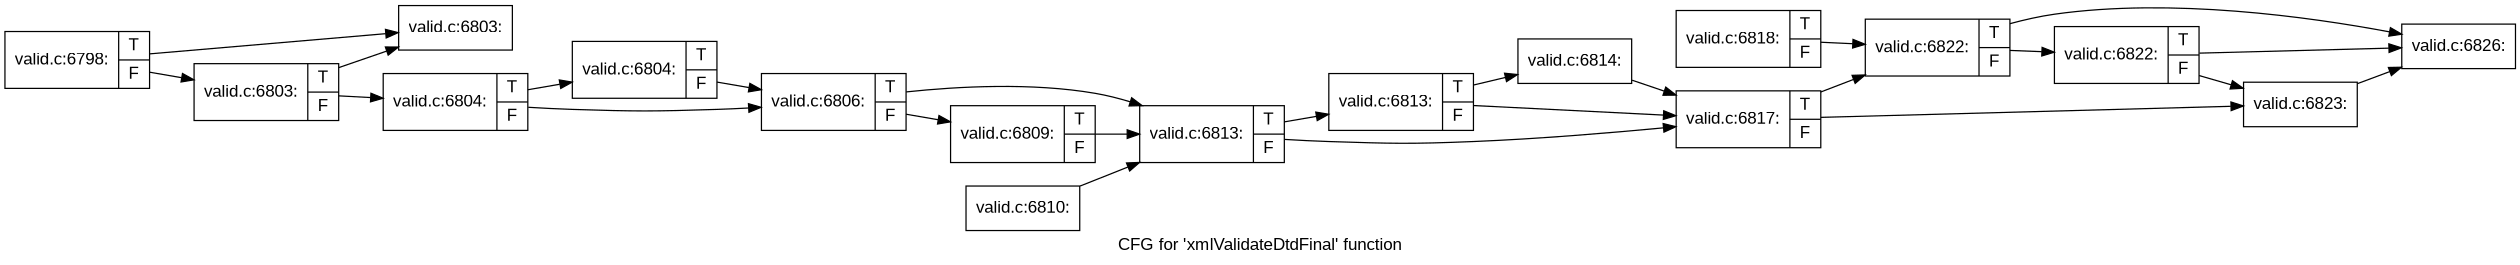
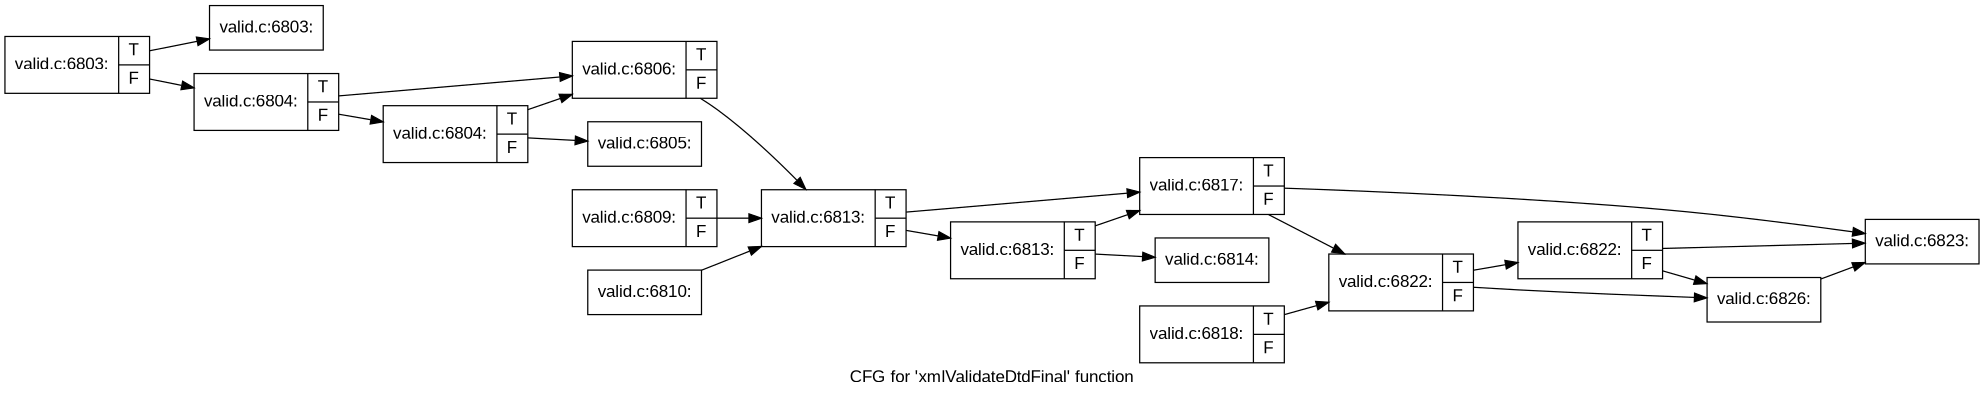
node "valid.c:6798:": removed
edge "valid.c:6823:" -> "valid.c:6826:": reversed
edge "valid.c:6814:" -> "valid.c:6817:": removed
edge "valid.c:6806:" -> "valid.c:6809:": removed
node "valid.c:6805:": added
